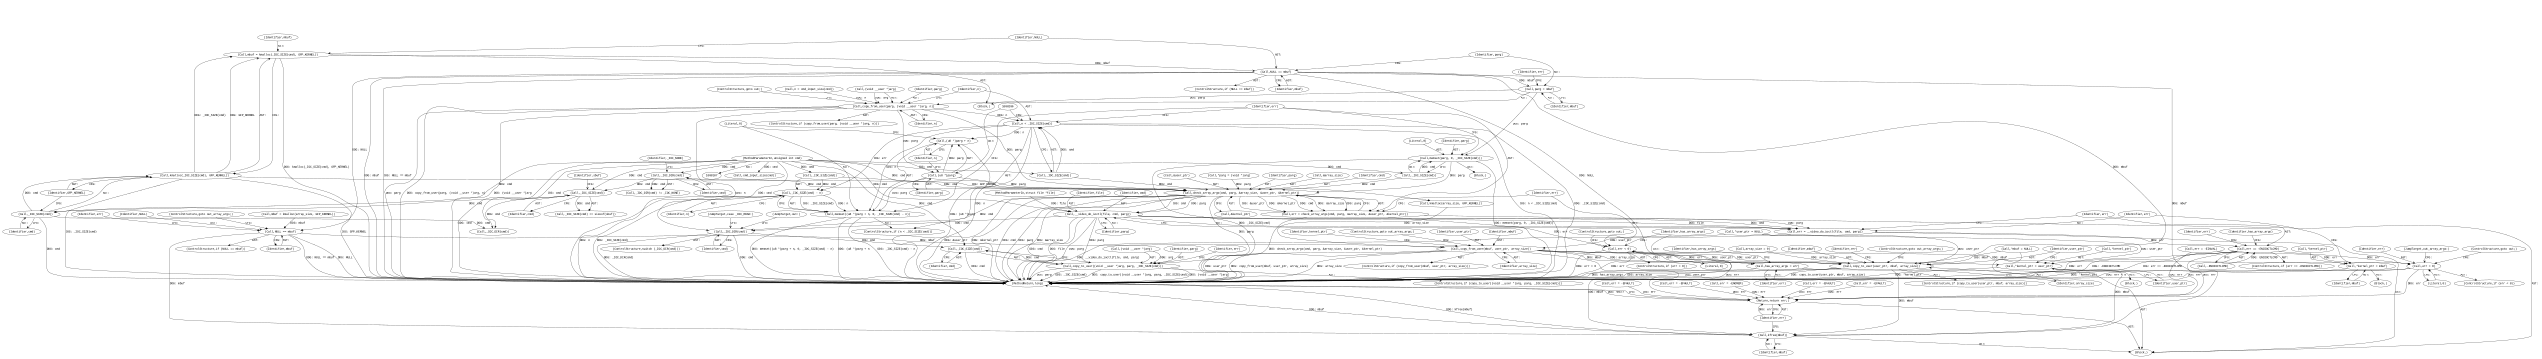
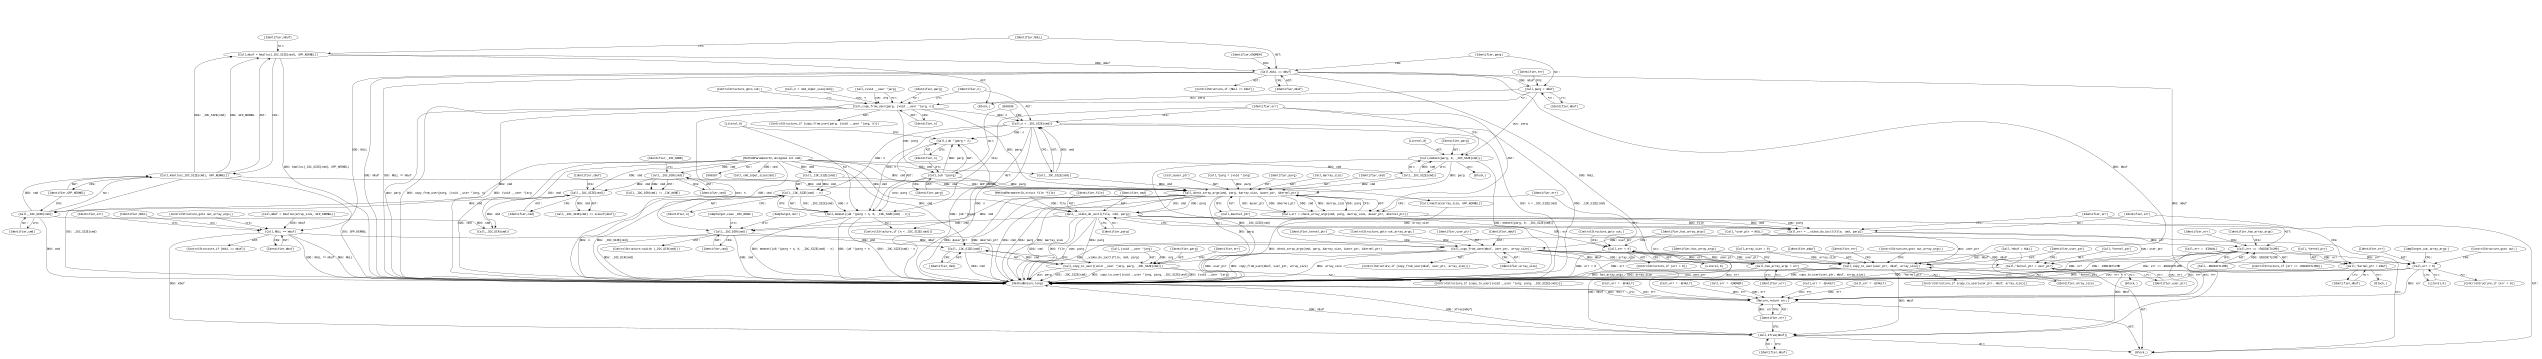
node "(Identifier,ENOMEM)": added
edge "(Call,n < _IOC_SIZE(cmd))" -> "(Call,_IOC_SIZE(cmd) - n)": label "DDG: err" -> "DDG: n"
